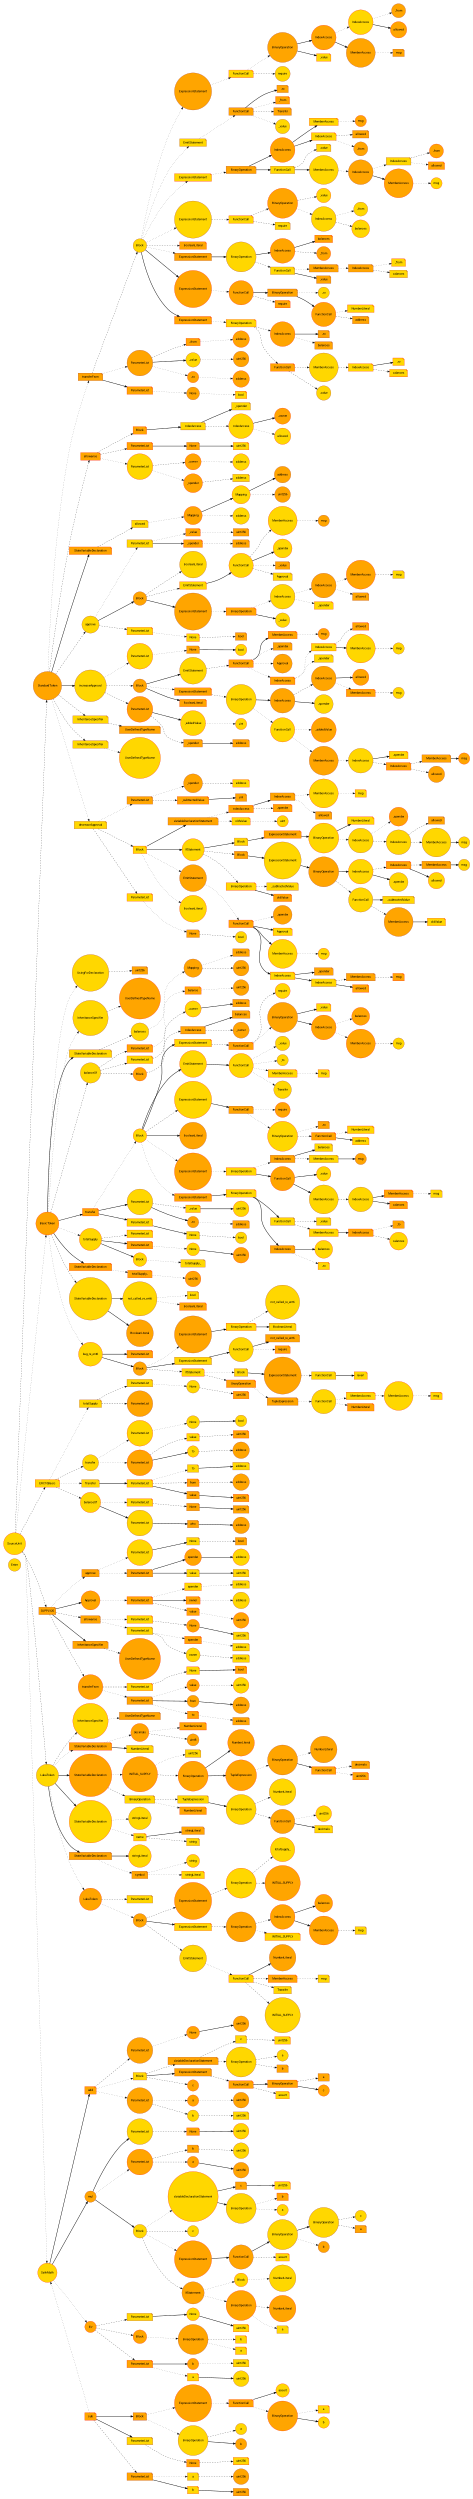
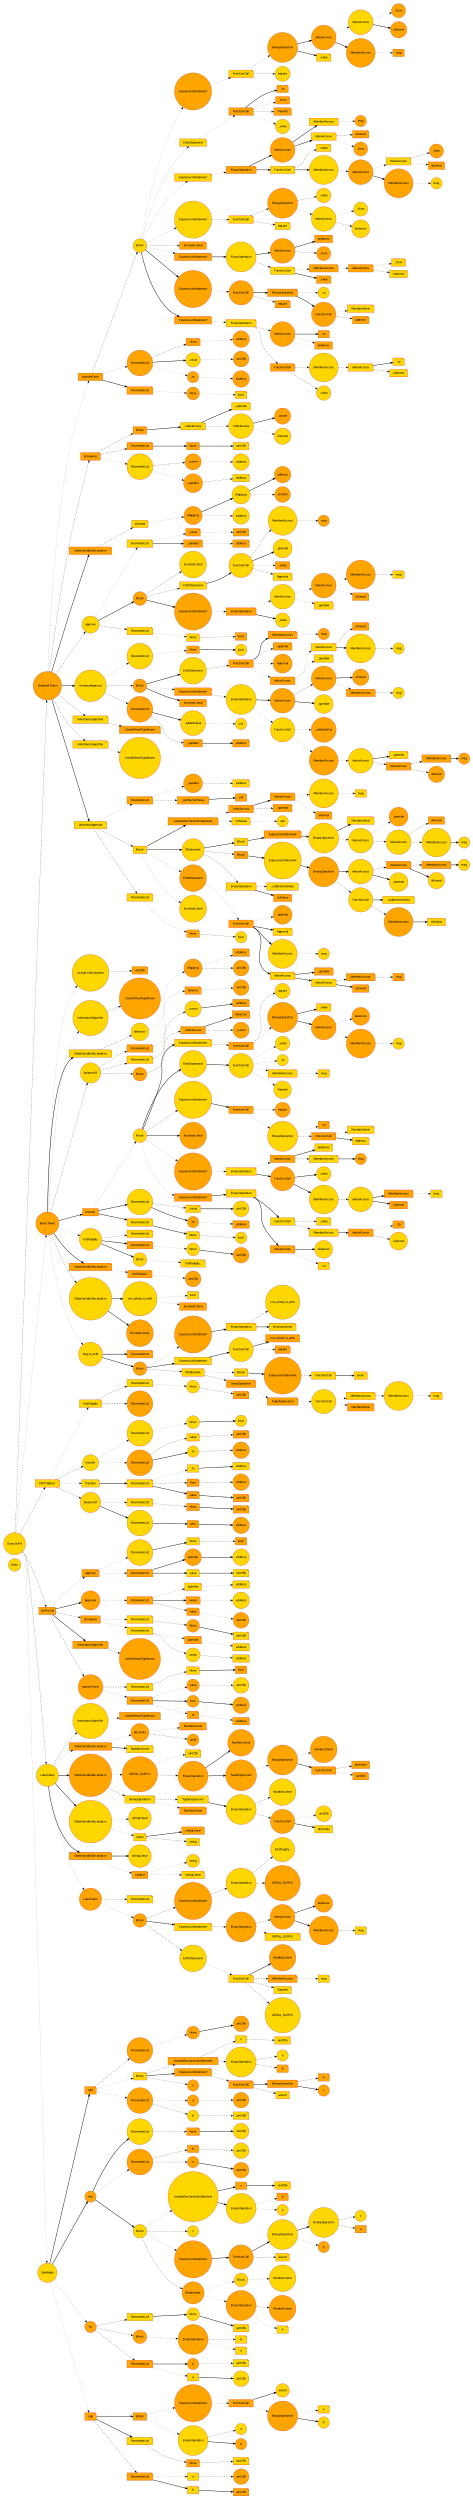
edge "StandardToken" -> "decreaseApproval": style dotted -> bold
edge "sub" -> "SafeMath": reversed
